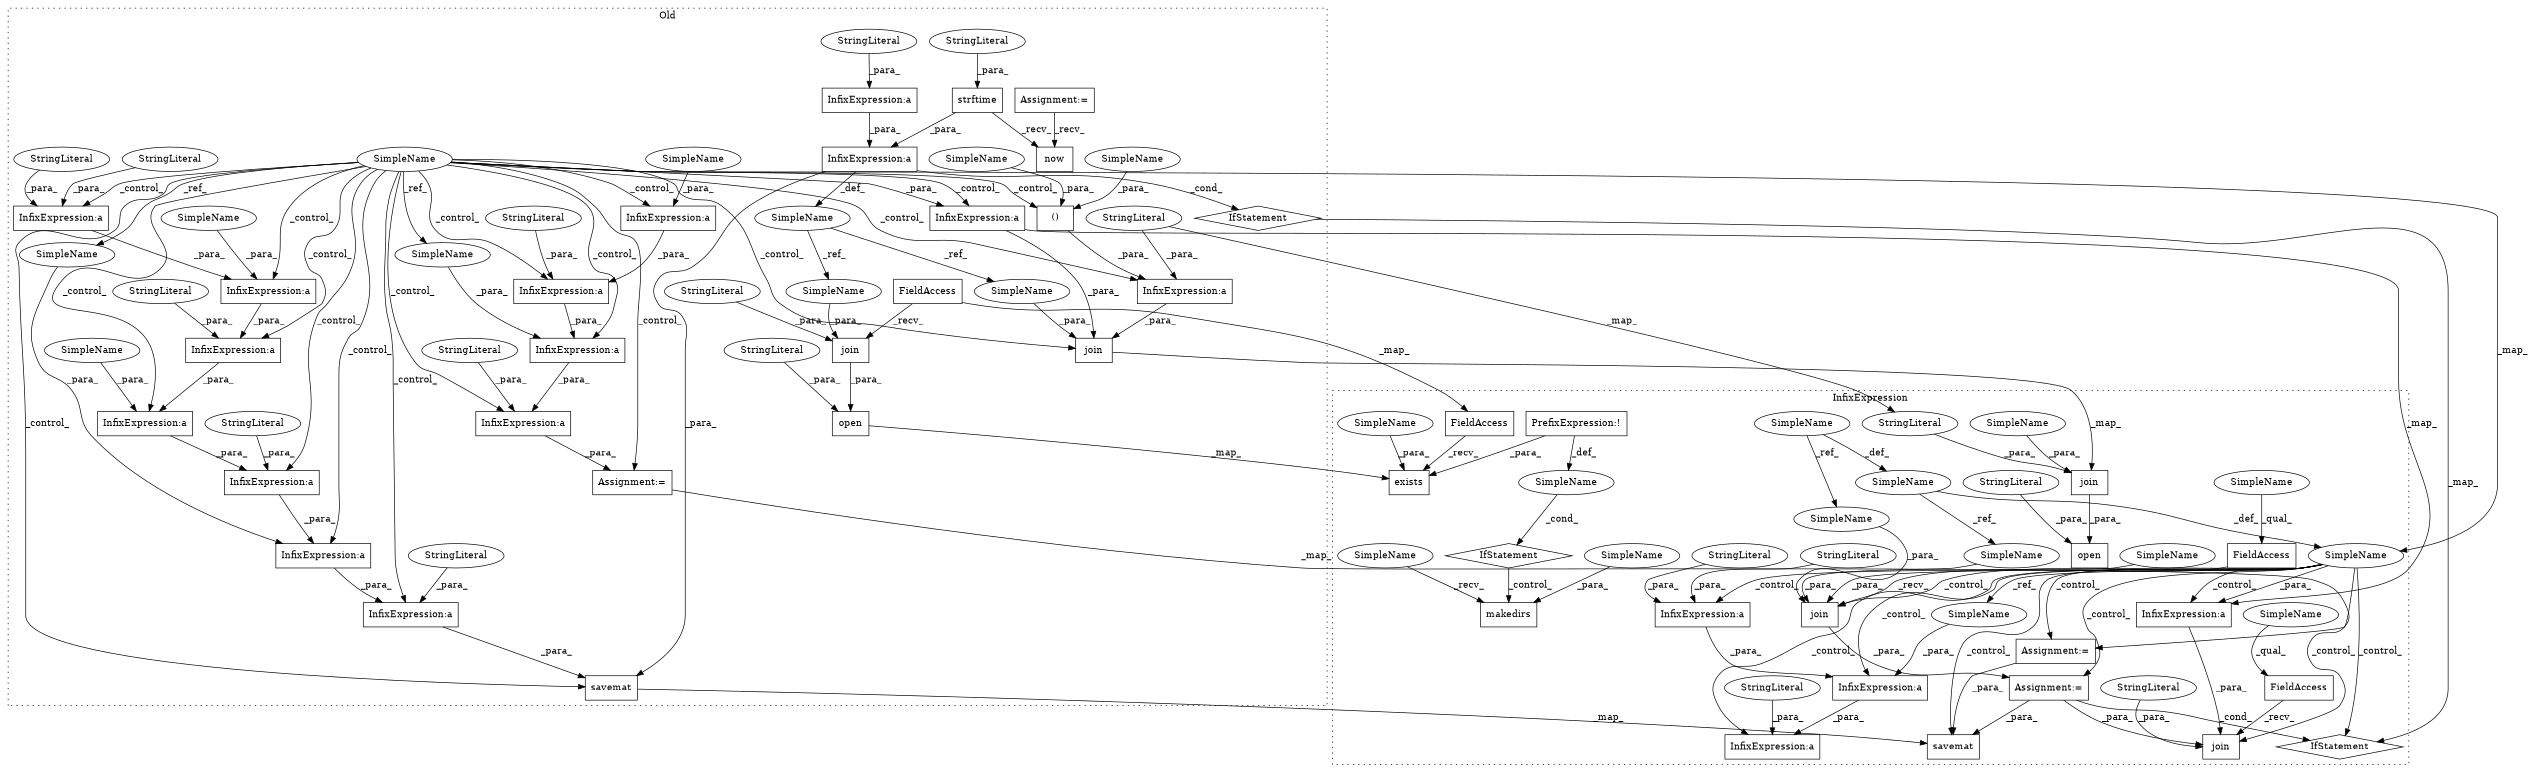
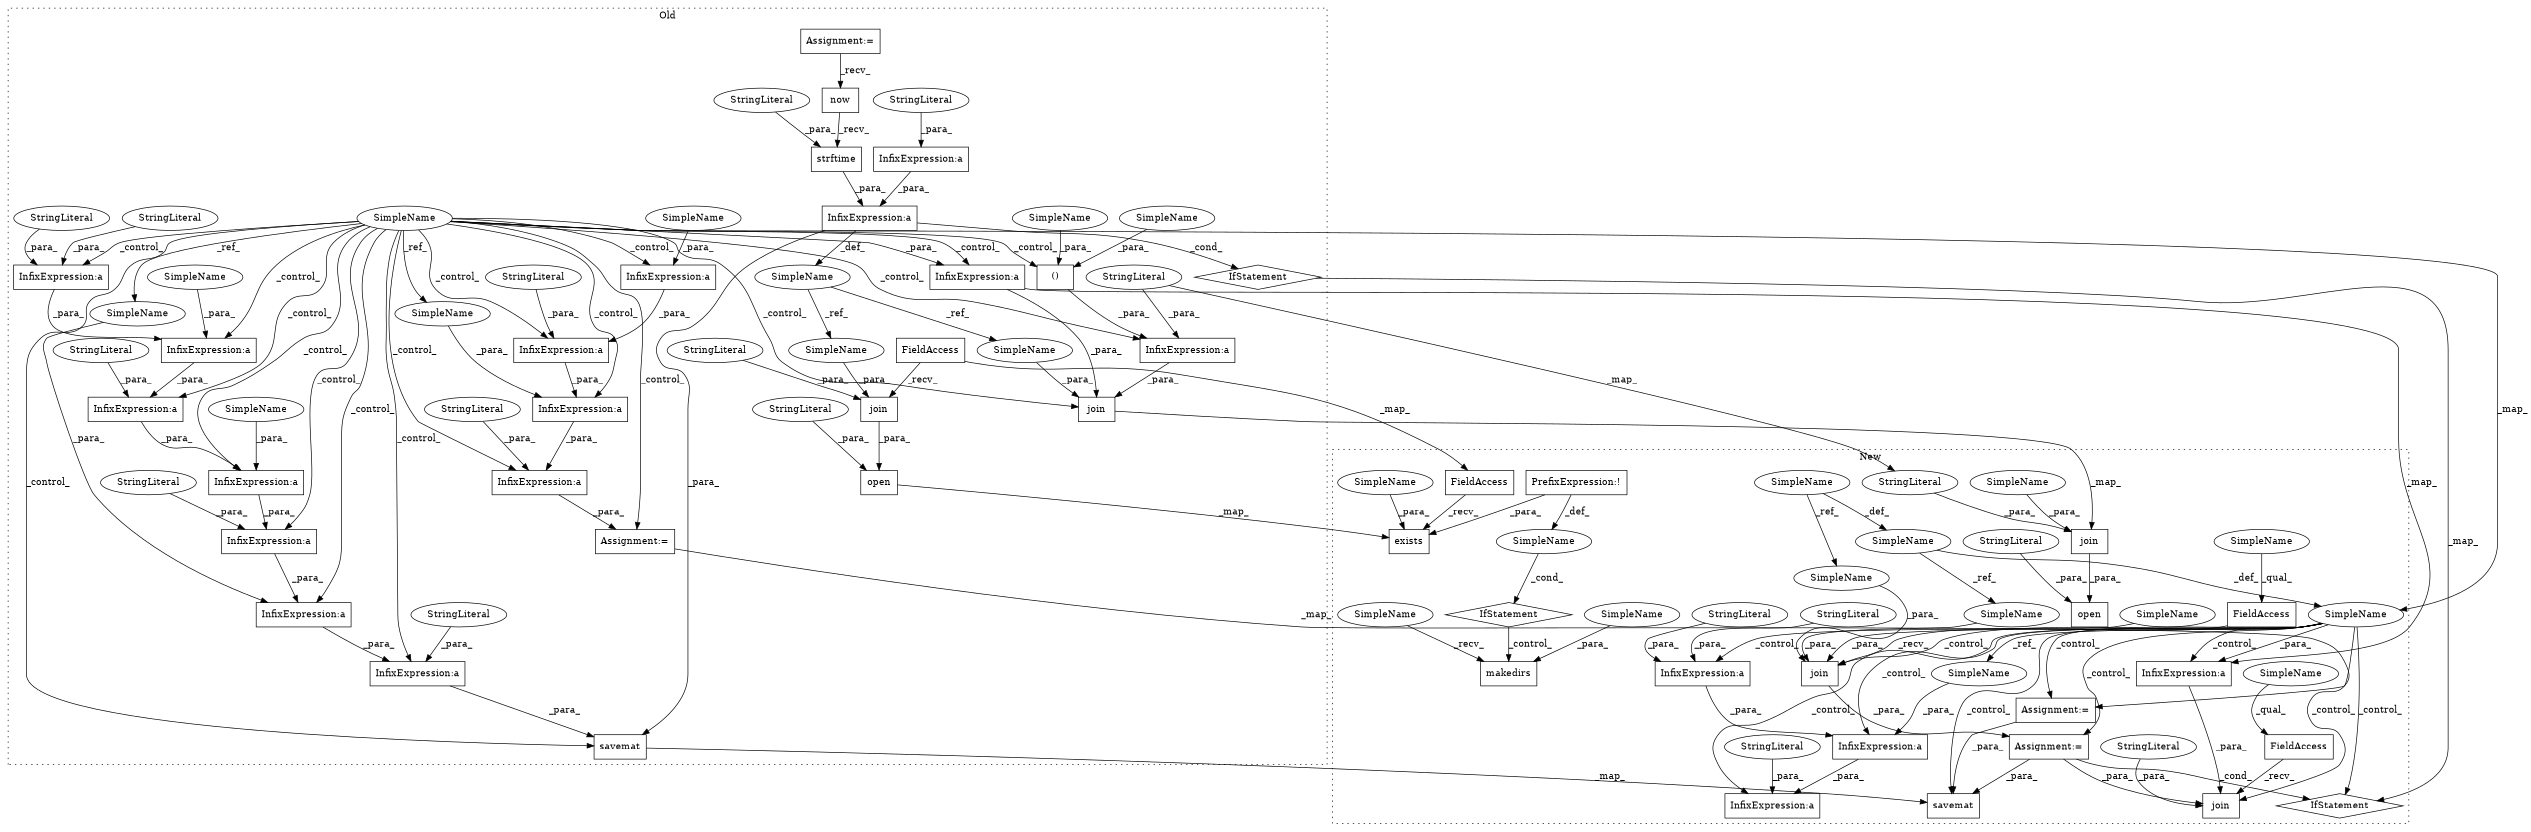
edge "strftime" -> "now": reversed
cluster "InfixExpression": label "InfixExpression" -> "New"
